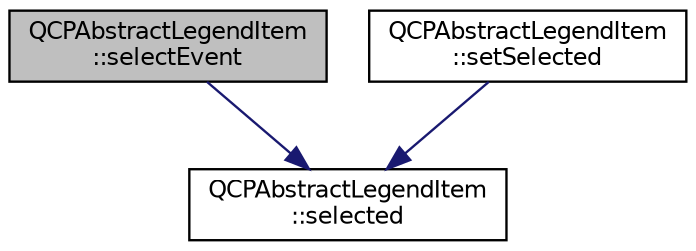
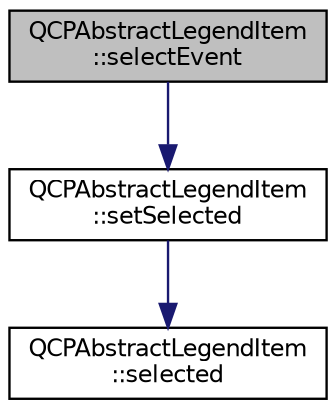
edge "QCPAbstractLegendItem ::selectEvent" -> "QCPAbstractLegendItem ::selected": now "QCPAbstractLegendItem ::selectEvent" -> "QCPAbstractLegendItem ::setSelected"
